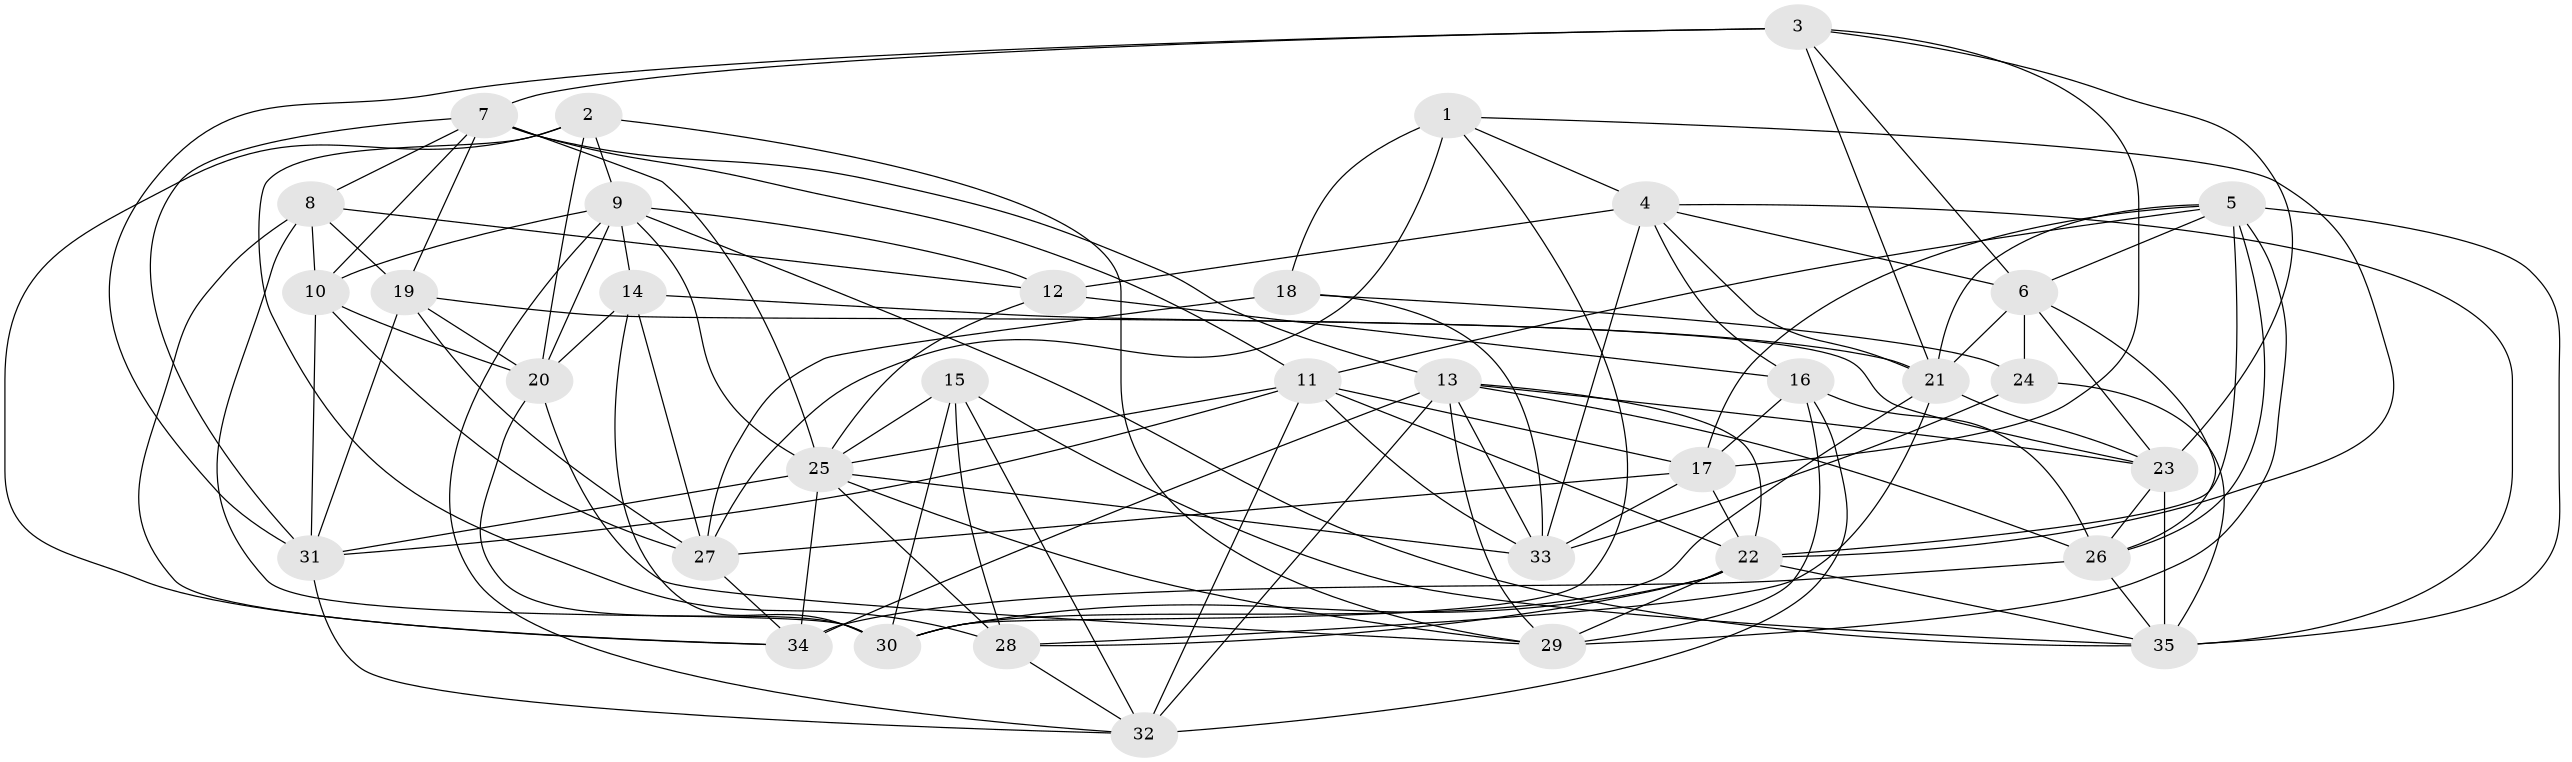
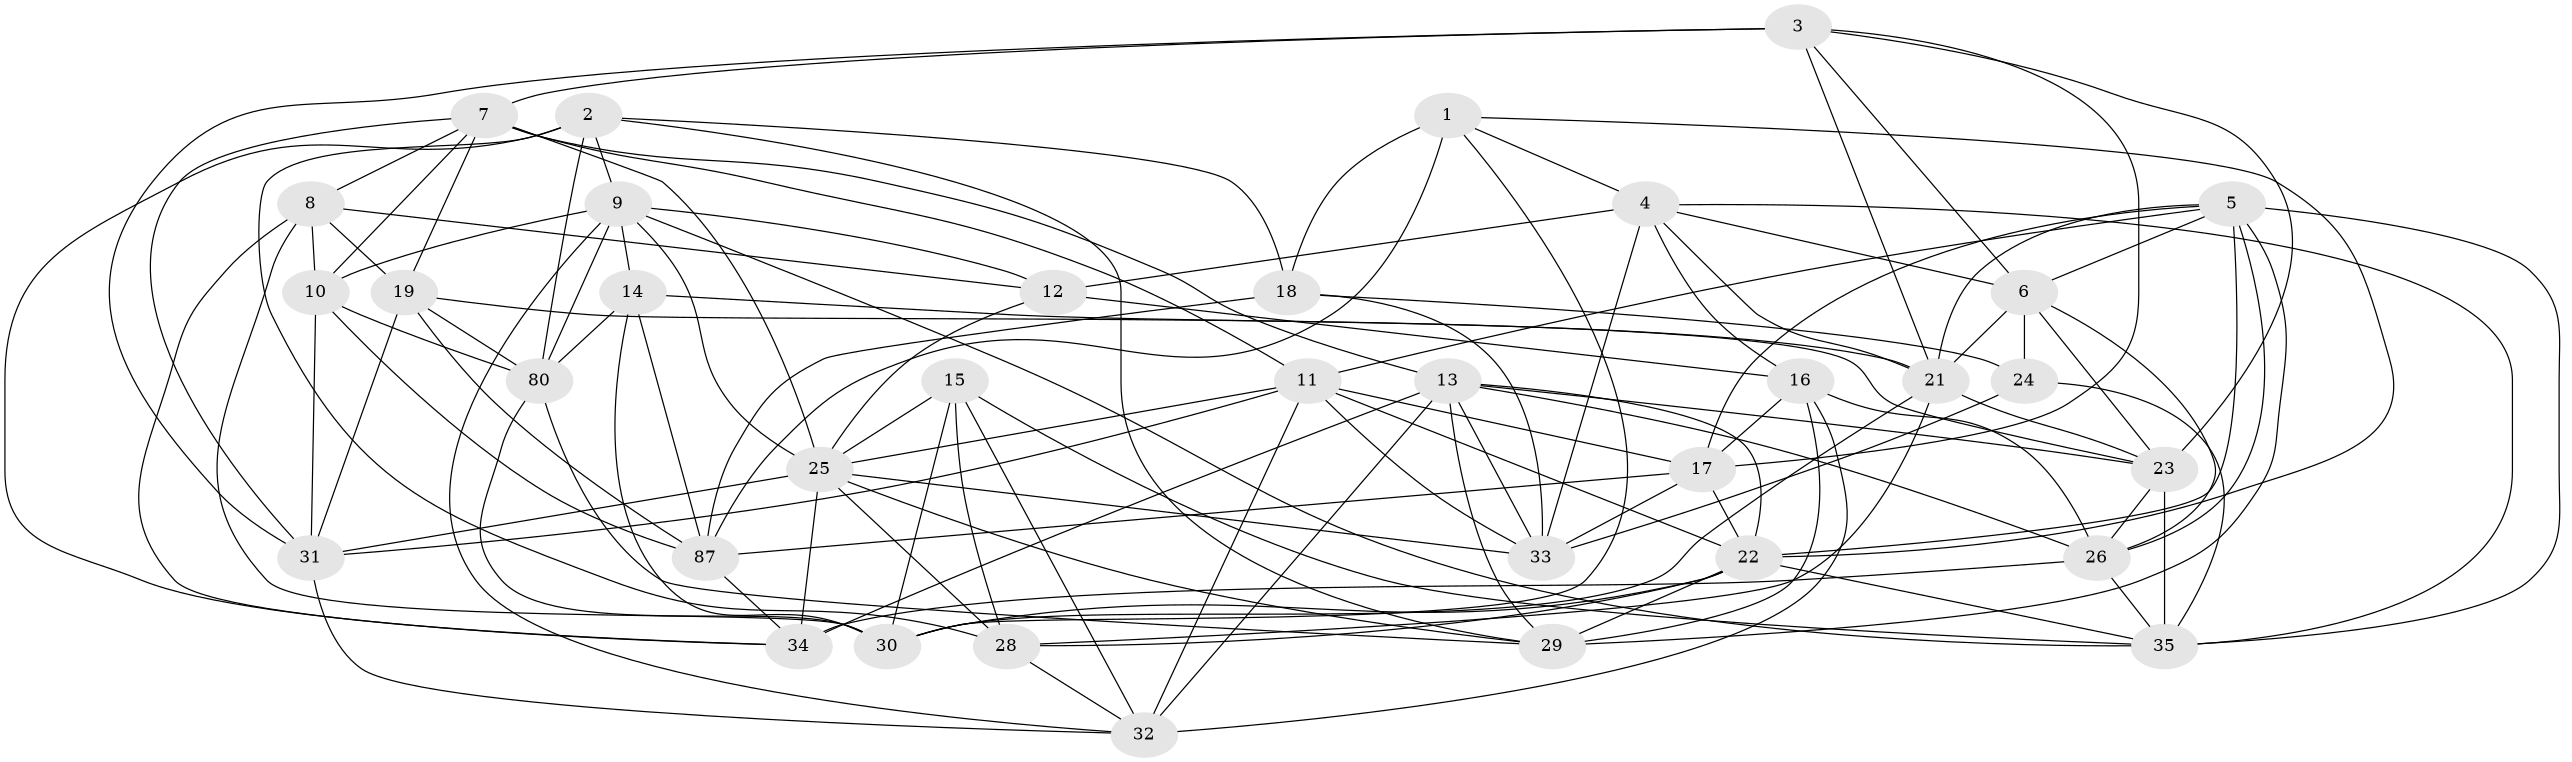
edge "2" -- "18": added
node "20": label "20" -> "80"
node "27": label "27" -> "87"
